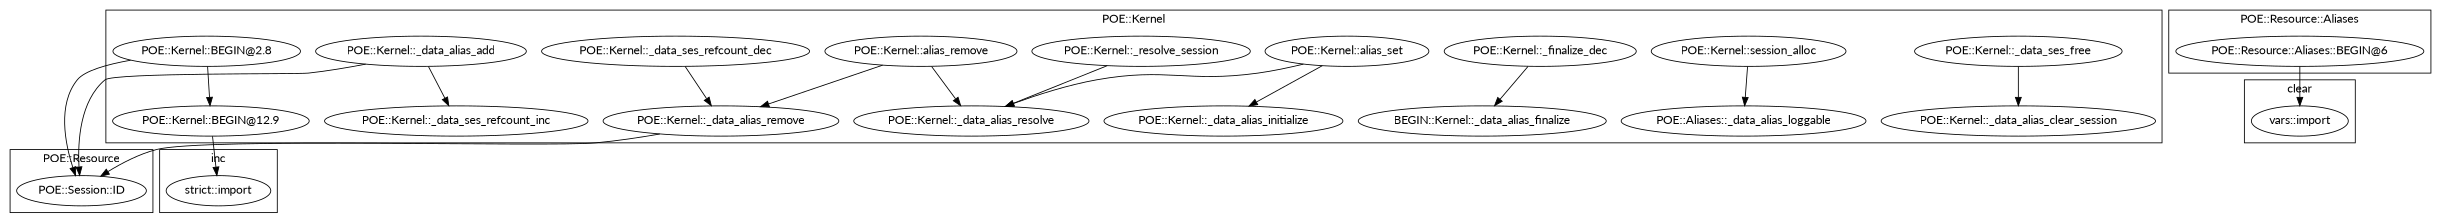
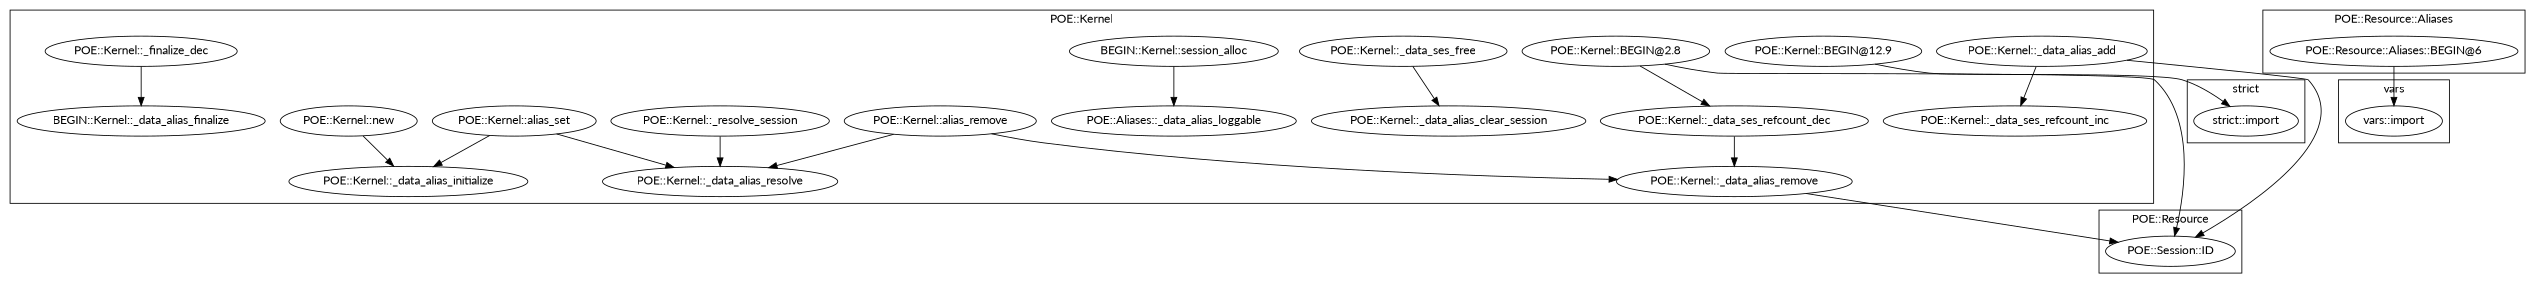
node "POE::Kernel::session_alloc": label "POE::Kernel::session_alloc" -> "BEGIN::Kernel::session_alloc"
edge "POE::Kernel::BEGIN@2.8" -> "POE::Kernel::BEGIN@12.9": now "POE::Kernel::BEGIN@2.8" -> "POE::Kernel::_data_ses_refcount_dec"
cluster "clear": label "clear" -> "vars"
node "POE::Kernel::new": added
cluster "inc": label "inc" -> "strict"
